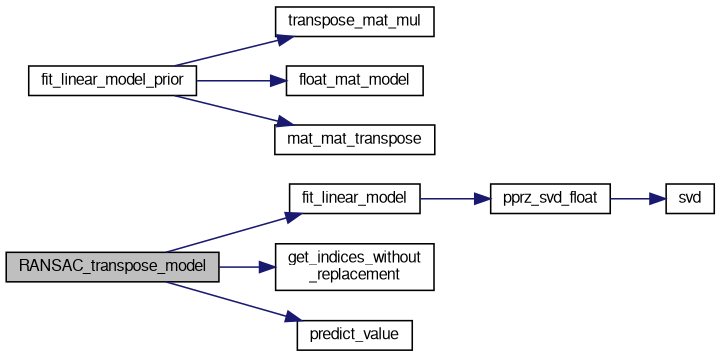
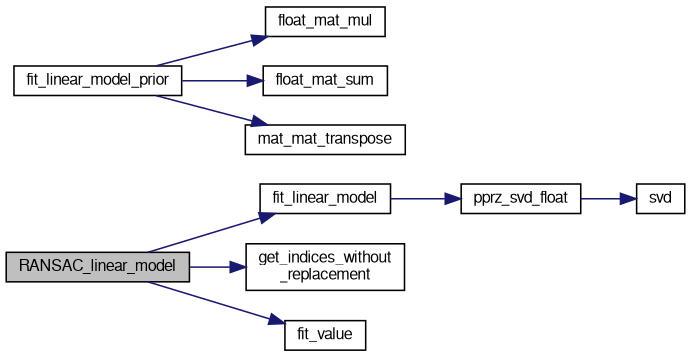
node "transpose_mat_mul": label "transpose_mat_mul" -> "float_mat_mul"
node "float_mat_model": label "float_mat_model" -> "float_mat_sum"
node "RANSAC_transpose_model": label "RANSAC_transpose_model" -> "RANSAC_linear_model"
node "predict_value": label "predict_value" -> "fit_value"
